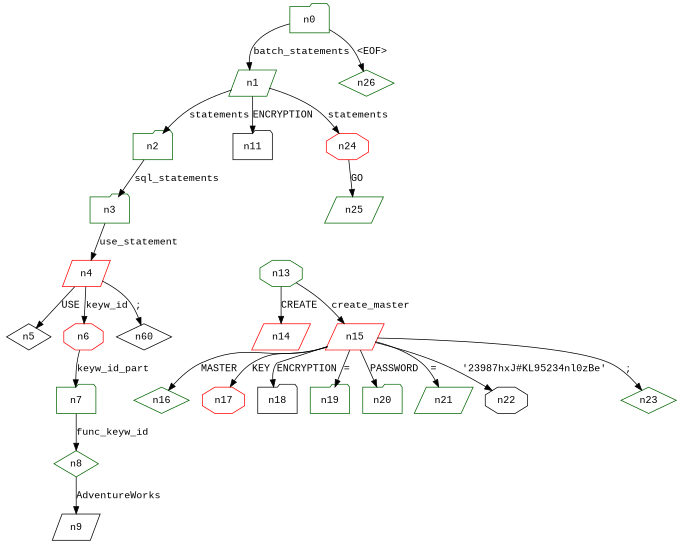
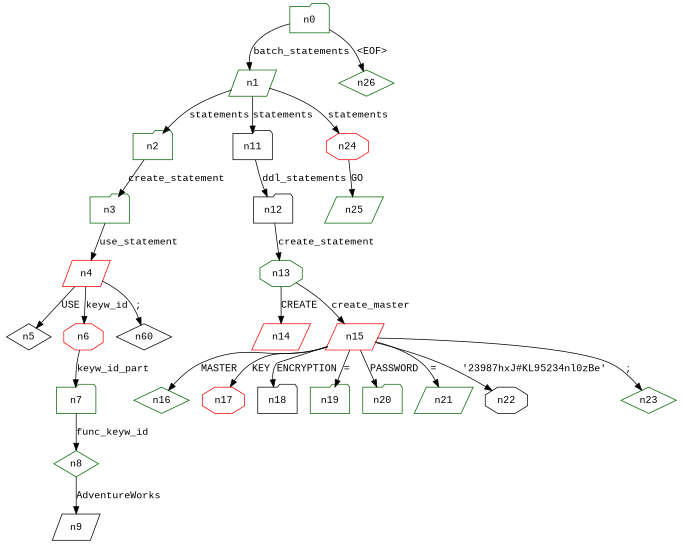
edge "n1" -> "n11": label "ENCRYPTION" -> "statements"
edge "n2" -> "n3": label "sql_statements" -> "create_statement"
node "n12": added
